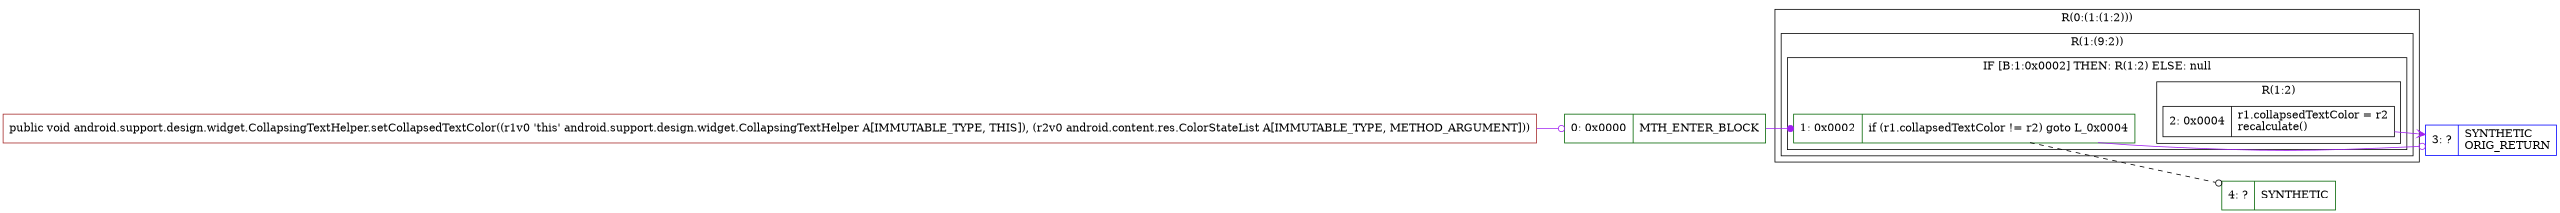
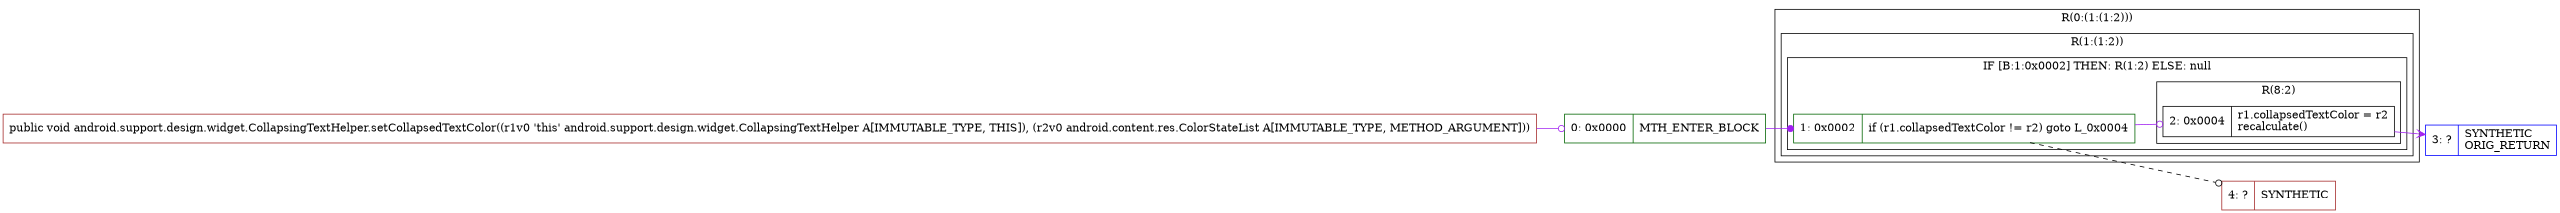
cluster "R(1:(9:2))": label "R(1:(9:2))" -> "R(1:(1:2))"
cluster "R(1:2)": label "R(1:2)" -> "R(8:2)"
edge "1: 0x0002" -> "3: ?": now "1: 0x0002" -> "2: 0x0004"
node "4: ?": color darkgreen -> brown
